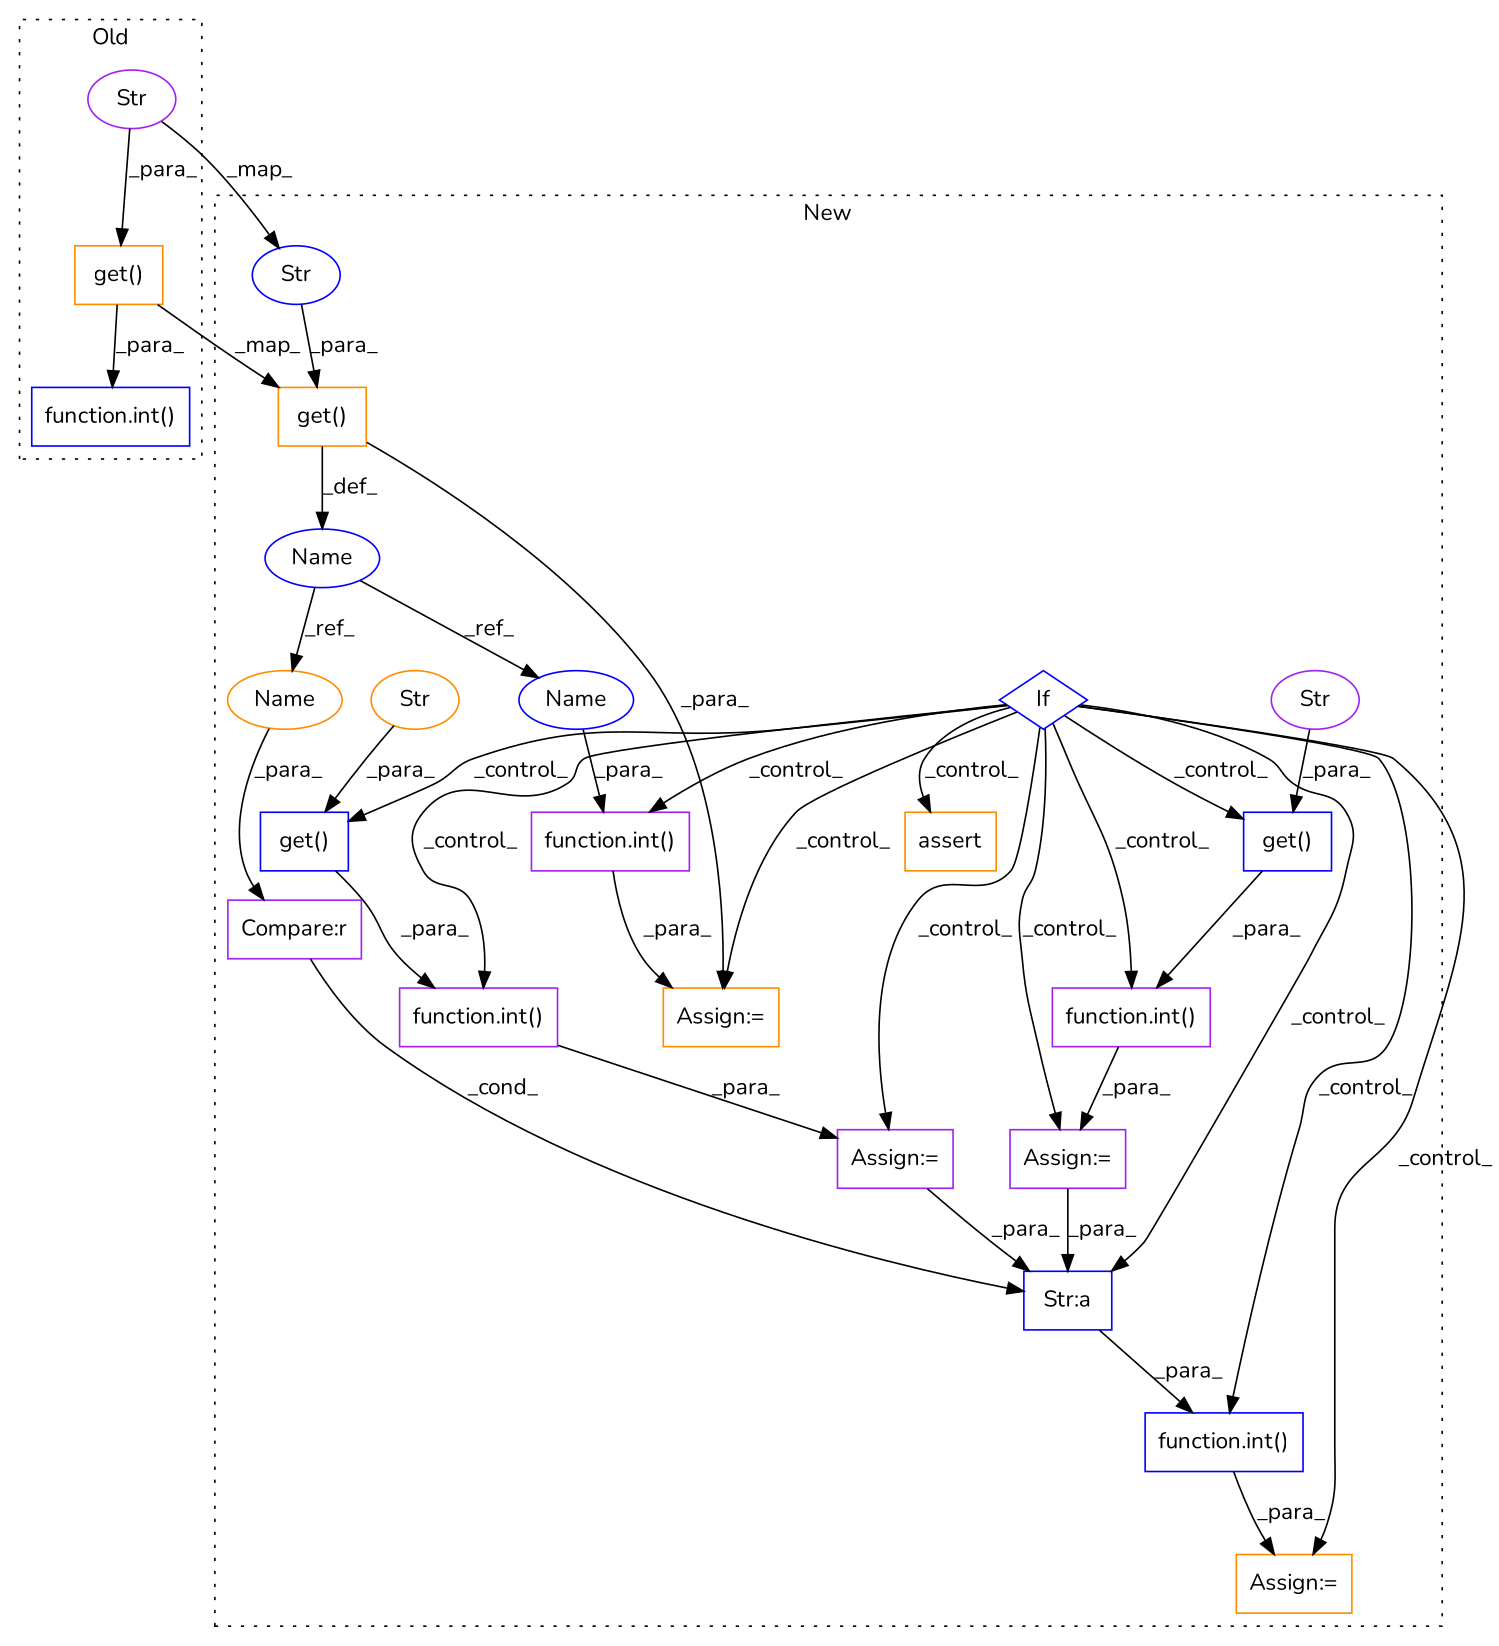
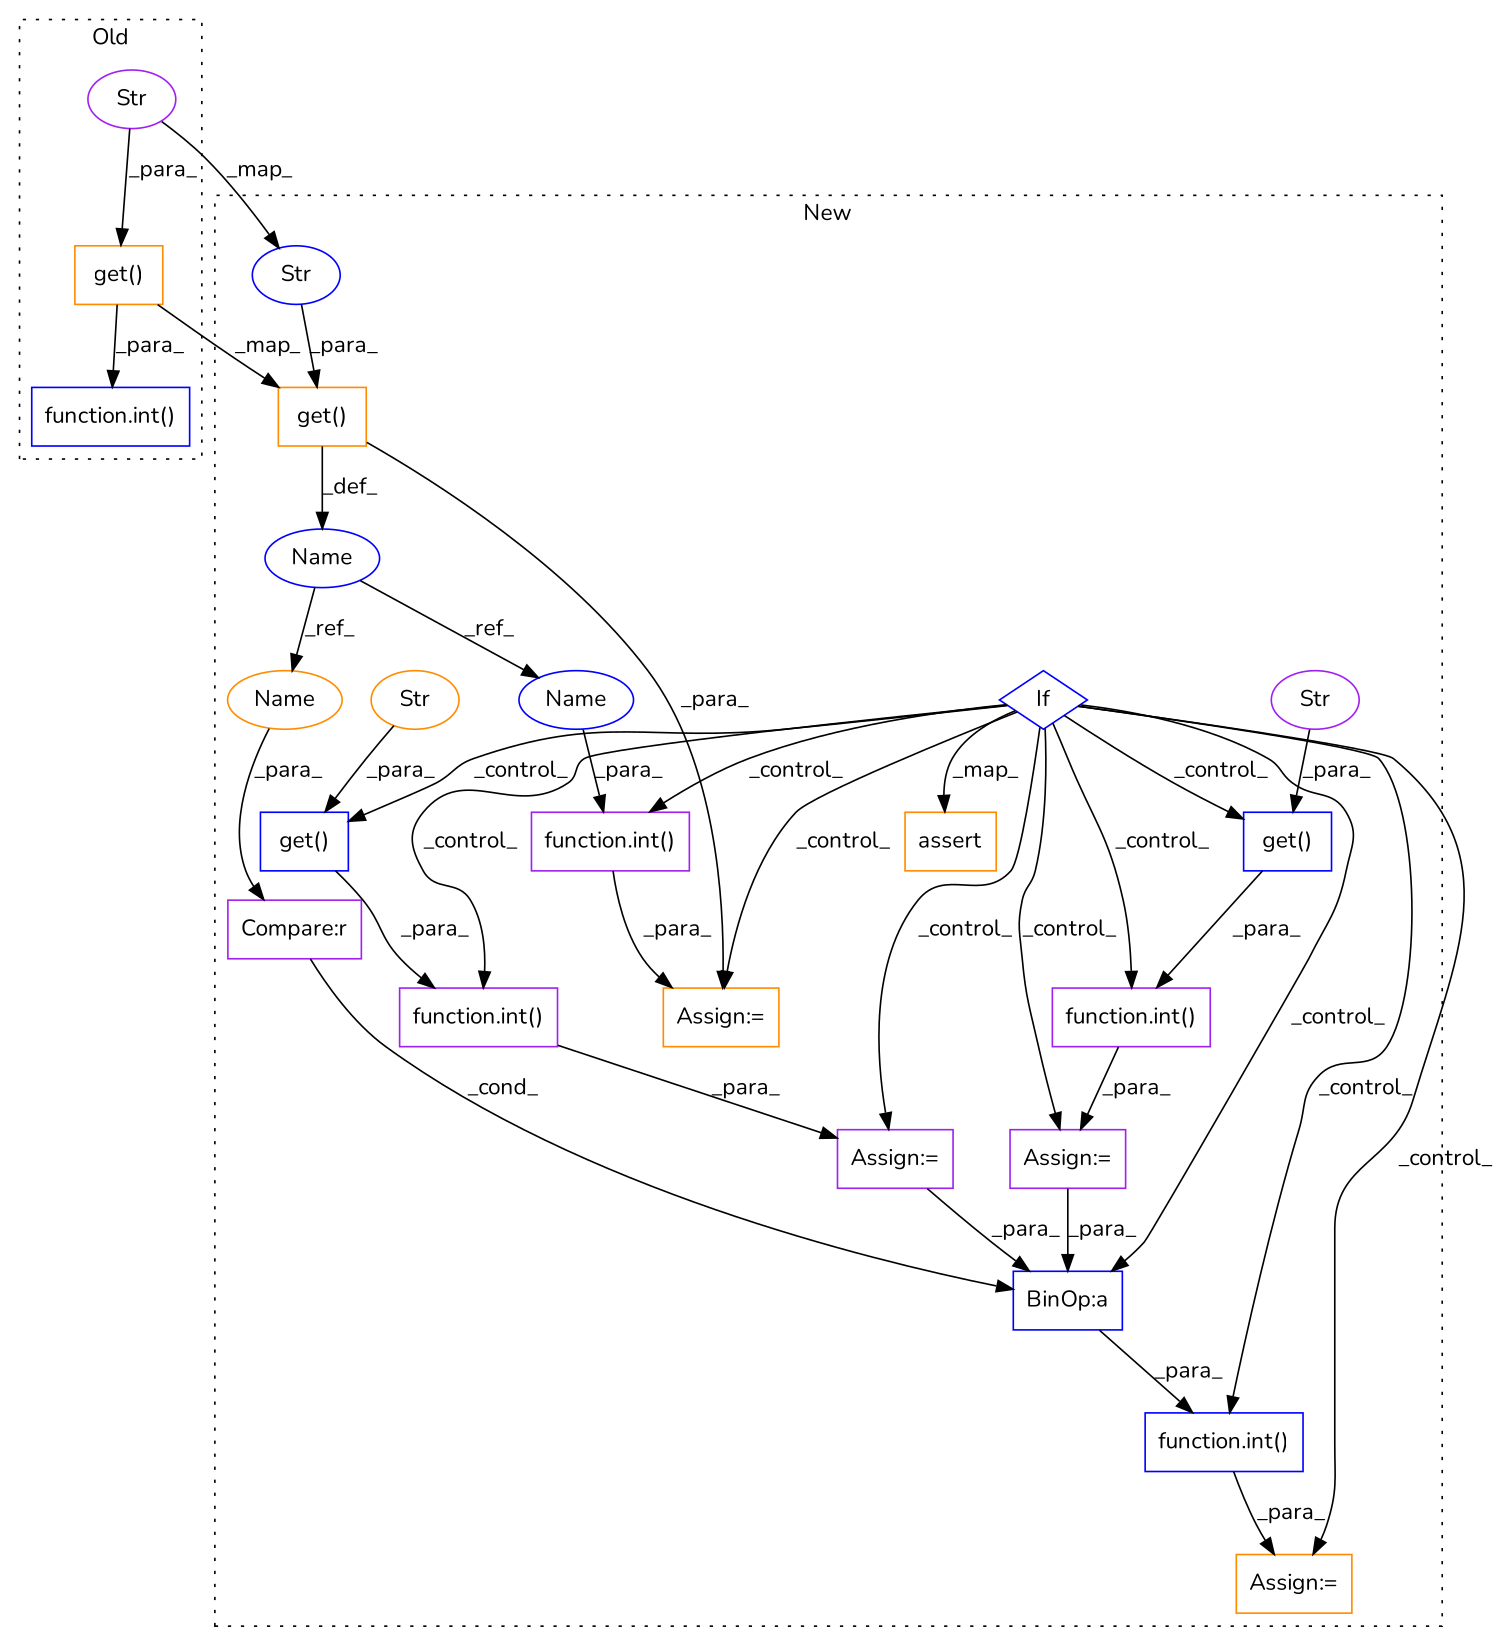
edge "If" -> "assert": label "_control_" -> "_map_"
node "Str:a": label "Str:a" -> "BinOp:a"
